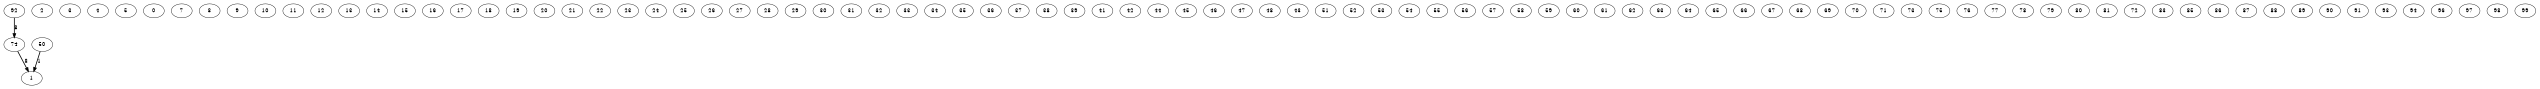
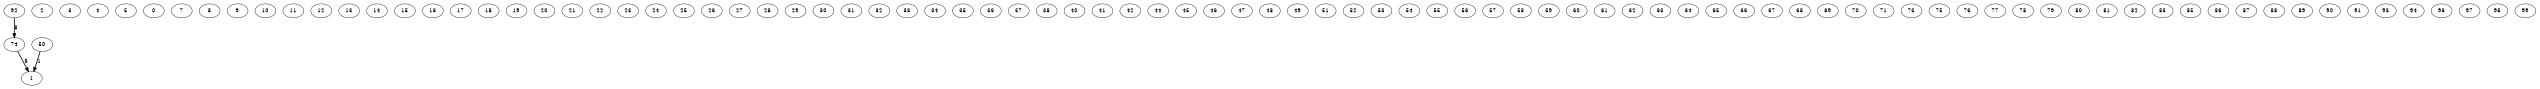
node "39": removed
node "40": added
node "43": label "43" -> "49"
node "72": label "72" -> "82"
